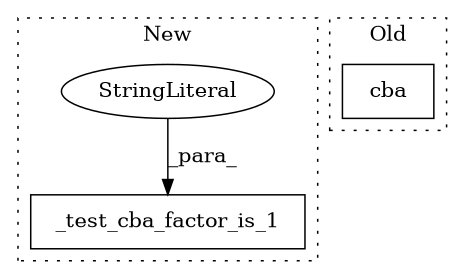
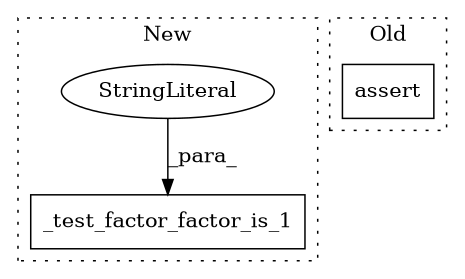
node "cba": label "cba" -> "assert"
node "_test_cba_factor_is_1": label "_test_cba_factor_is_1" -> "_test_factor_factor_is_1"
